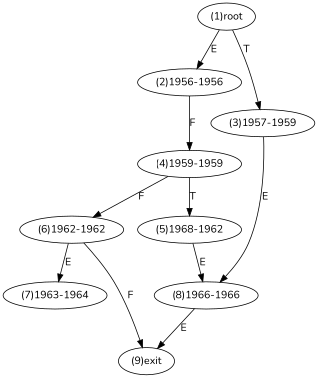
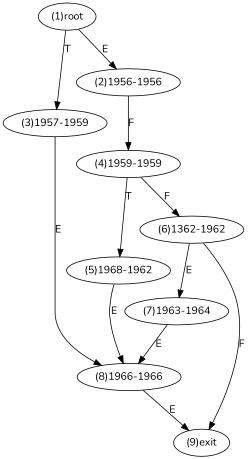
node "(6)1962-1962": label "(6)1962-1962" -> "(6)1362-1962"
edge "(7)1963-1964" -> "(8)1966-1966": added, label "E"
